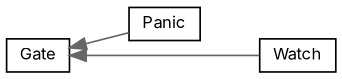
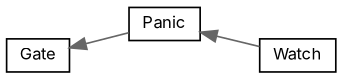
edge "Watch" -> "Gate": now "Watch" -> "Panic"
